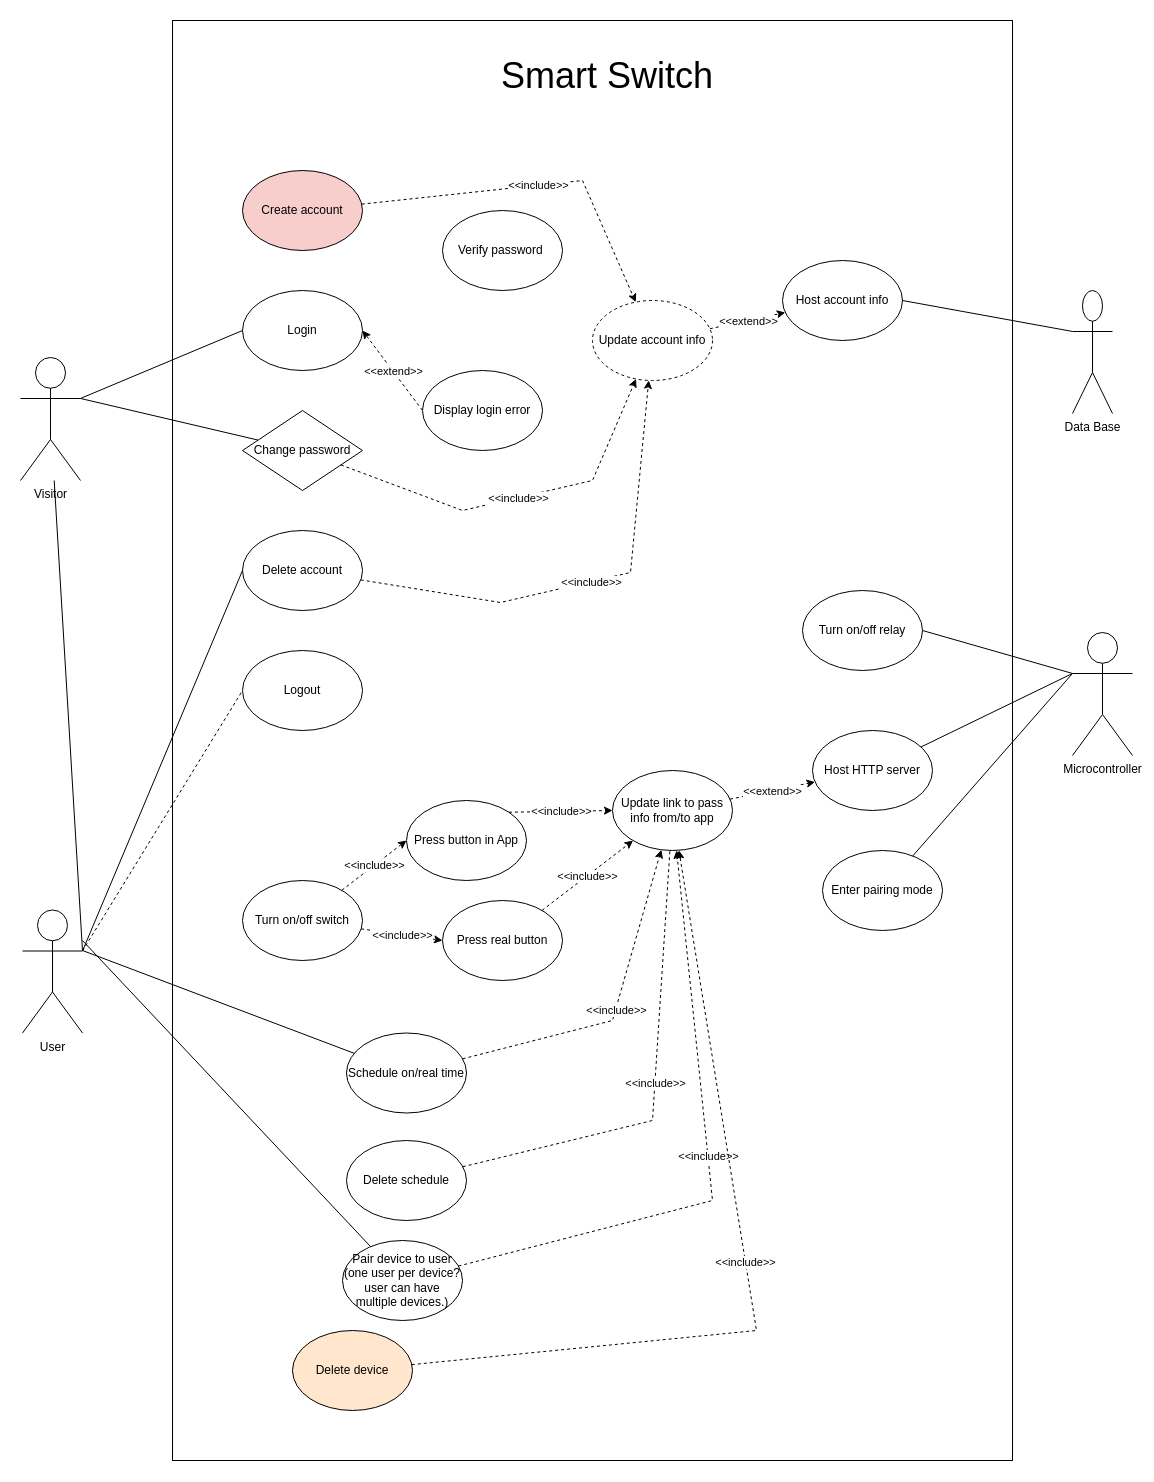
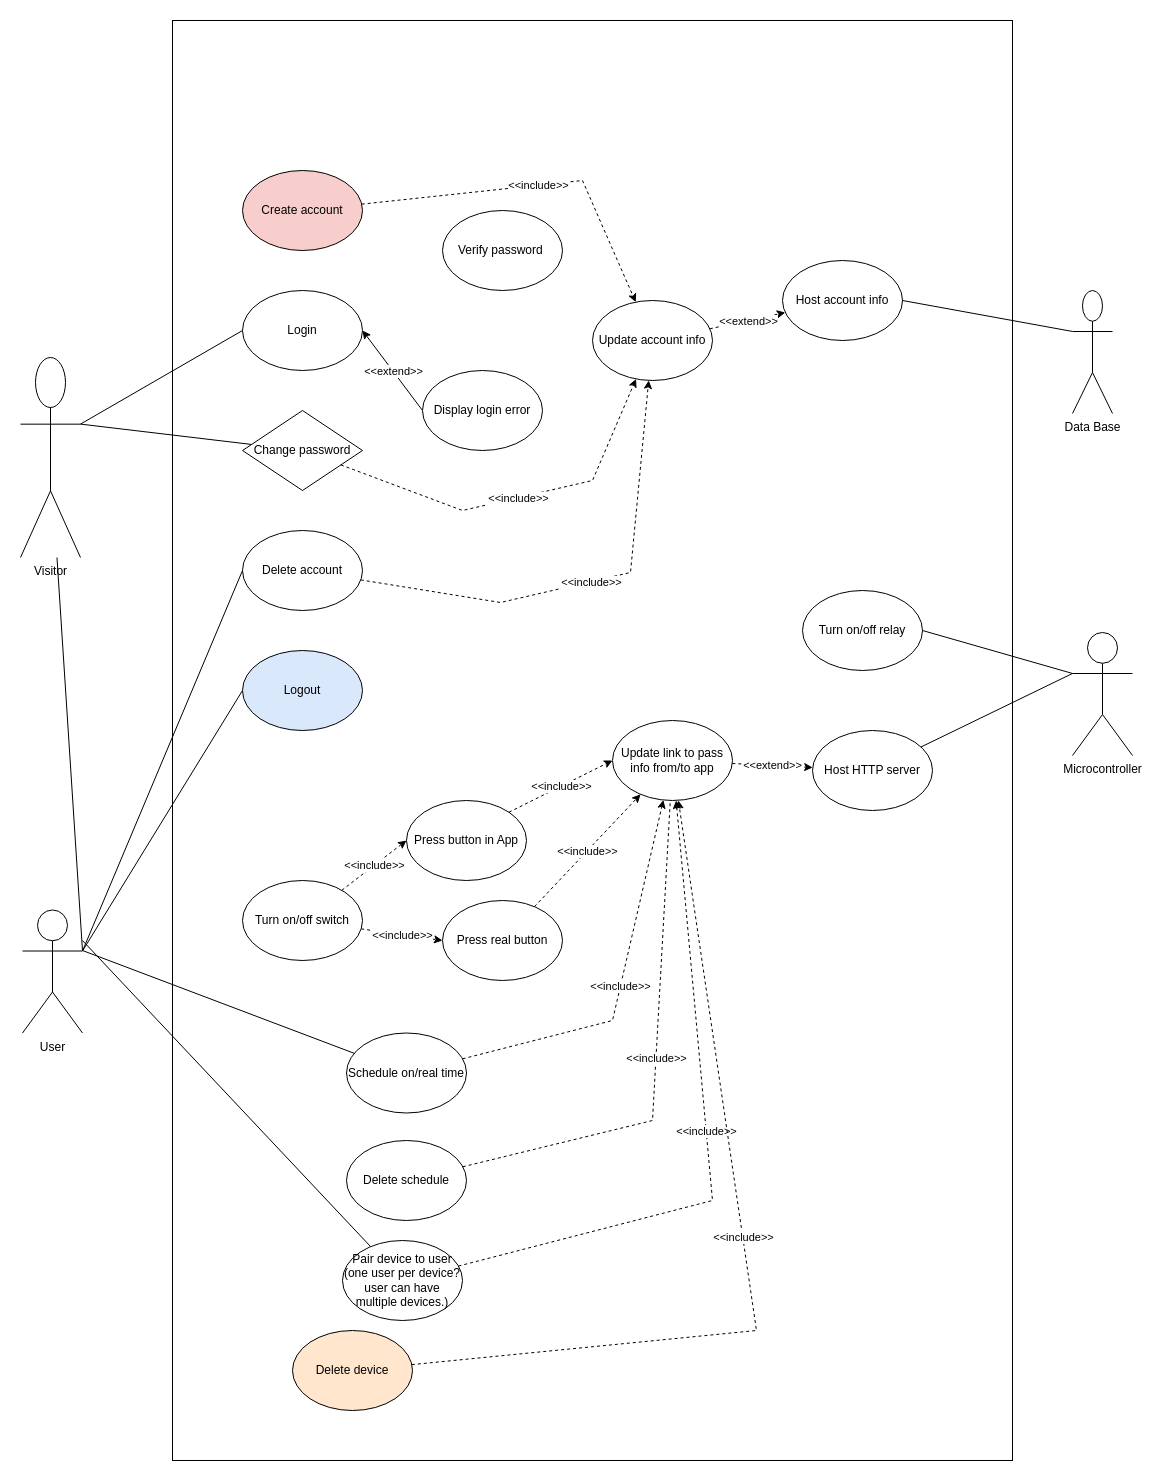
node "Smart Switch": removed
node "Update account info": style dashed -> solid
edge "Display login error" -> "Login": style dashed -> solid
node "Visitor": size 60x123 -> 60x200
node "Logout": fillcolor #ffffff -> #dae8fc
edge "Microcontroller" -- "Enter pairing mode": removed
node "Update link to pass info from/to app": moved (673, 811) -> (673, 761)
edge "Logout" -- "User": style dashed -> solid
node "Enter pairing mode": removed
